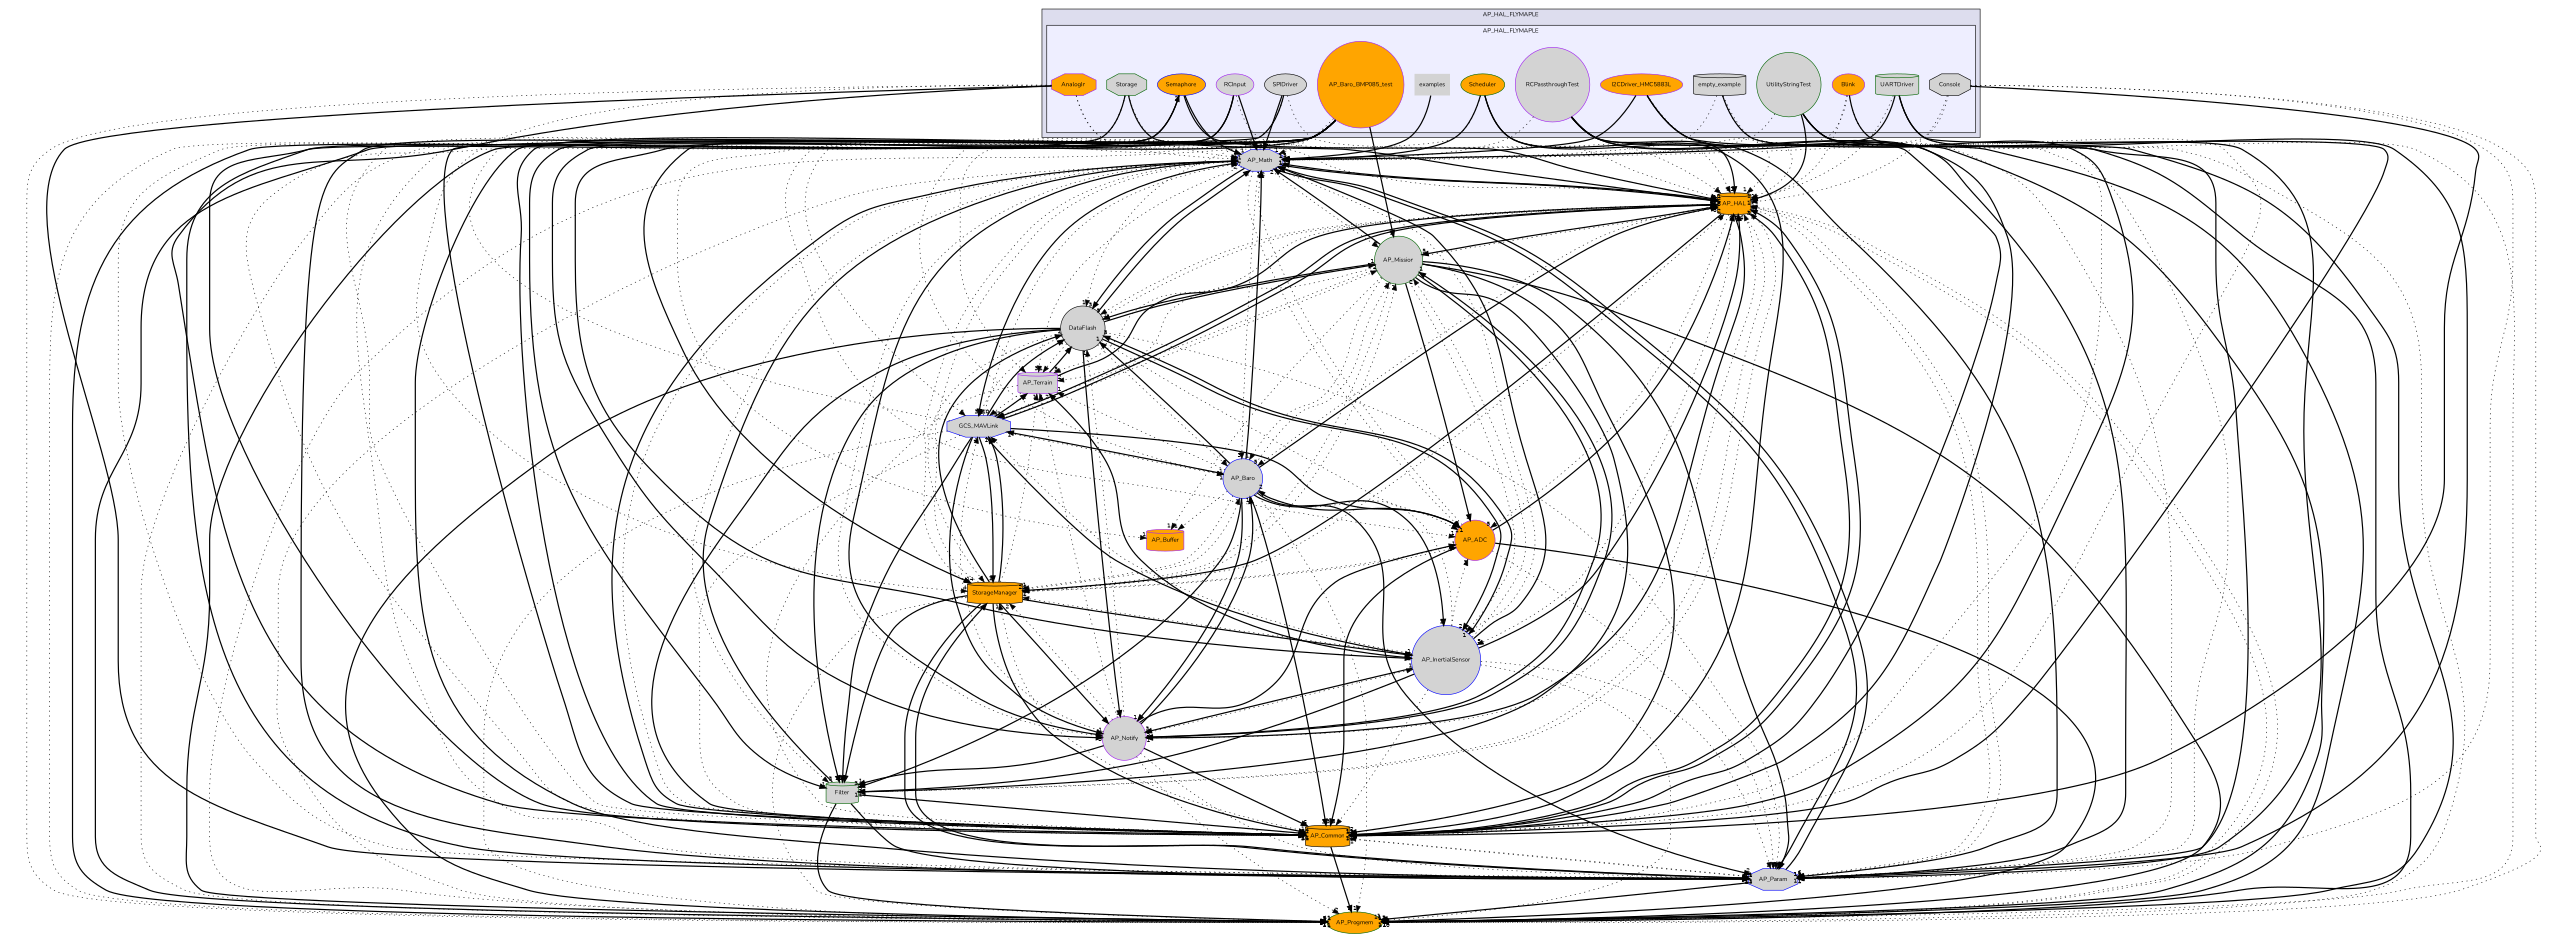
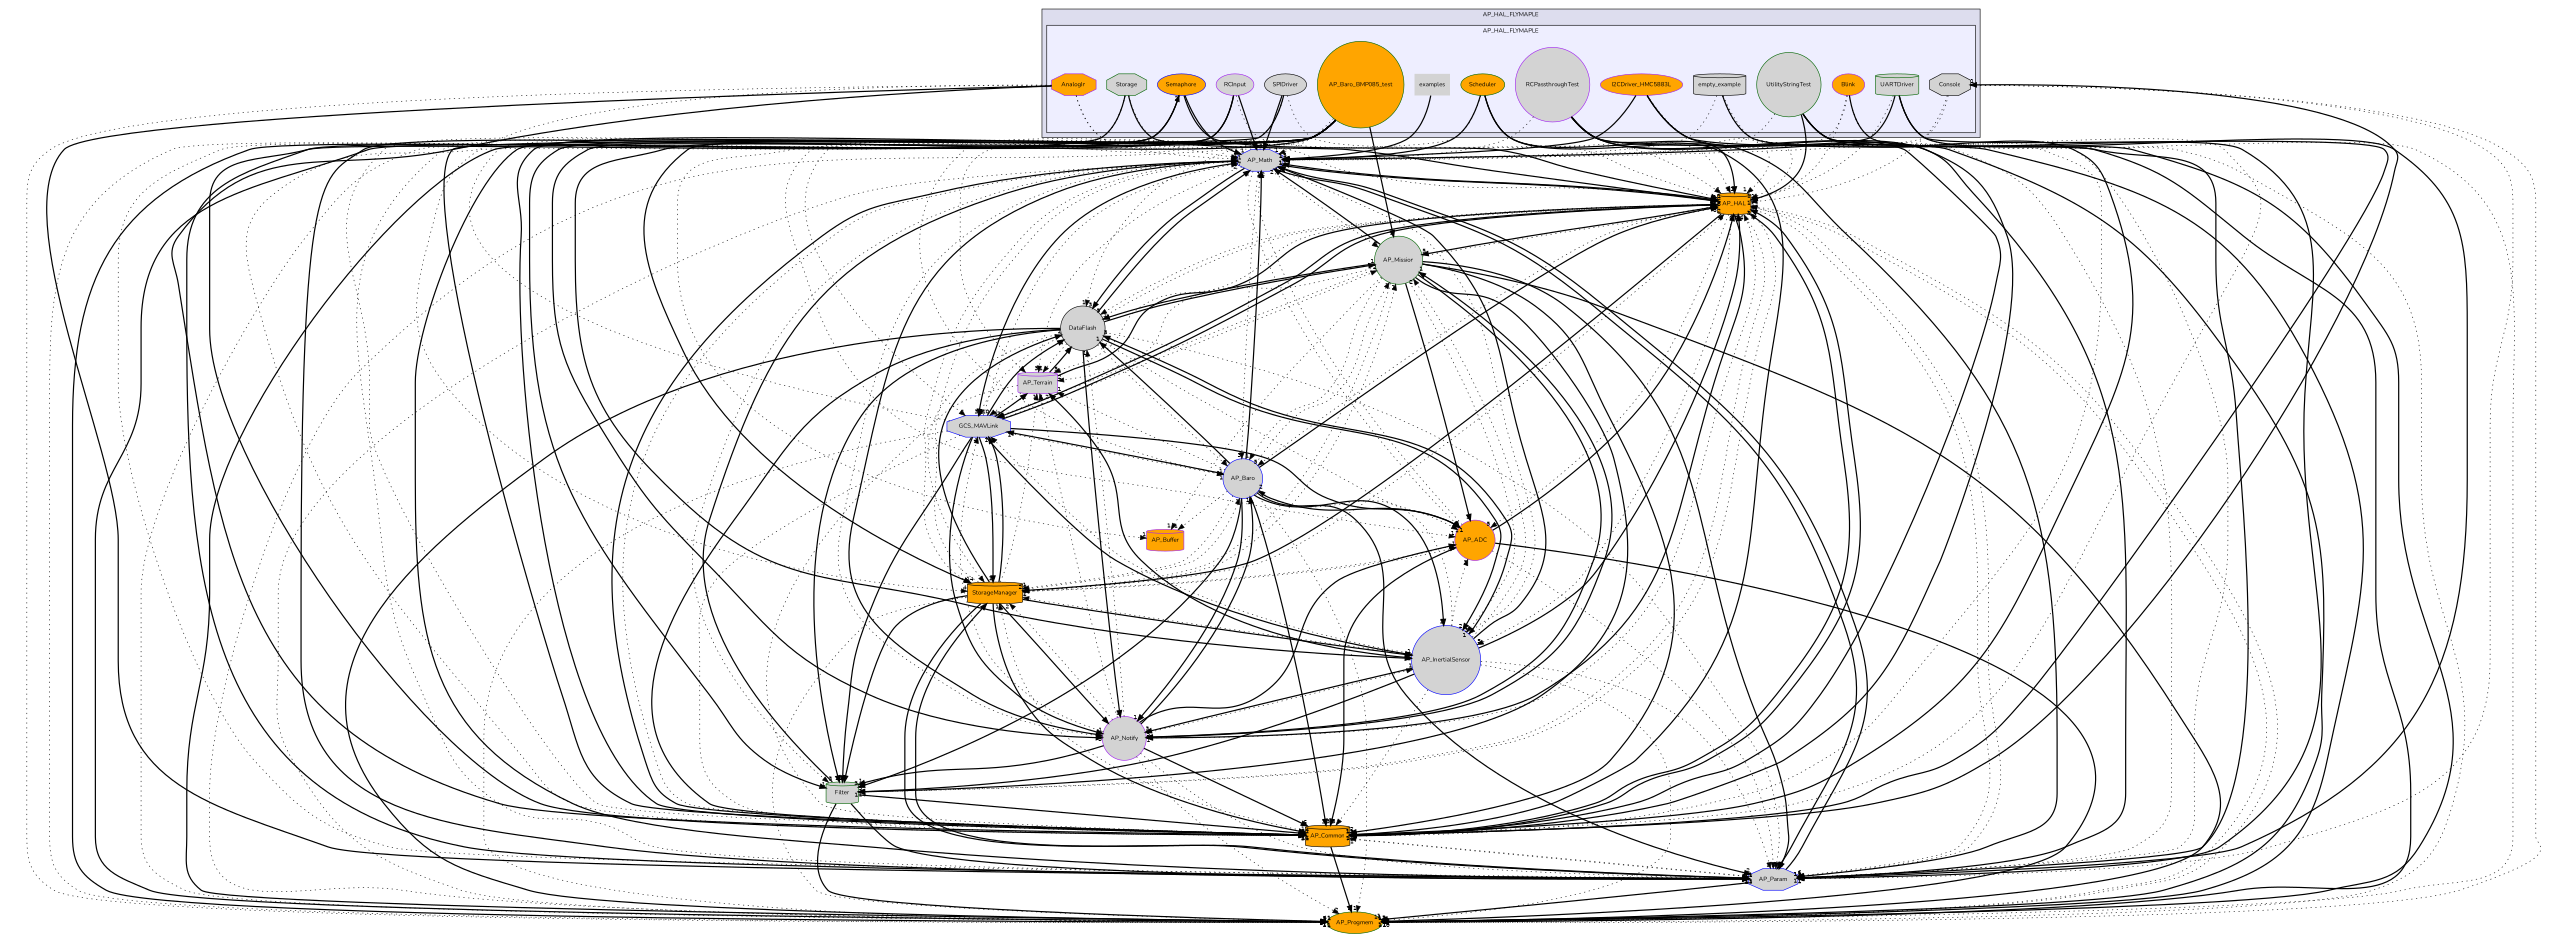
node "AP_Baro_BMP085_test": color purple -> darkgreen
edge "Console" -> "AP_Common": reversed
